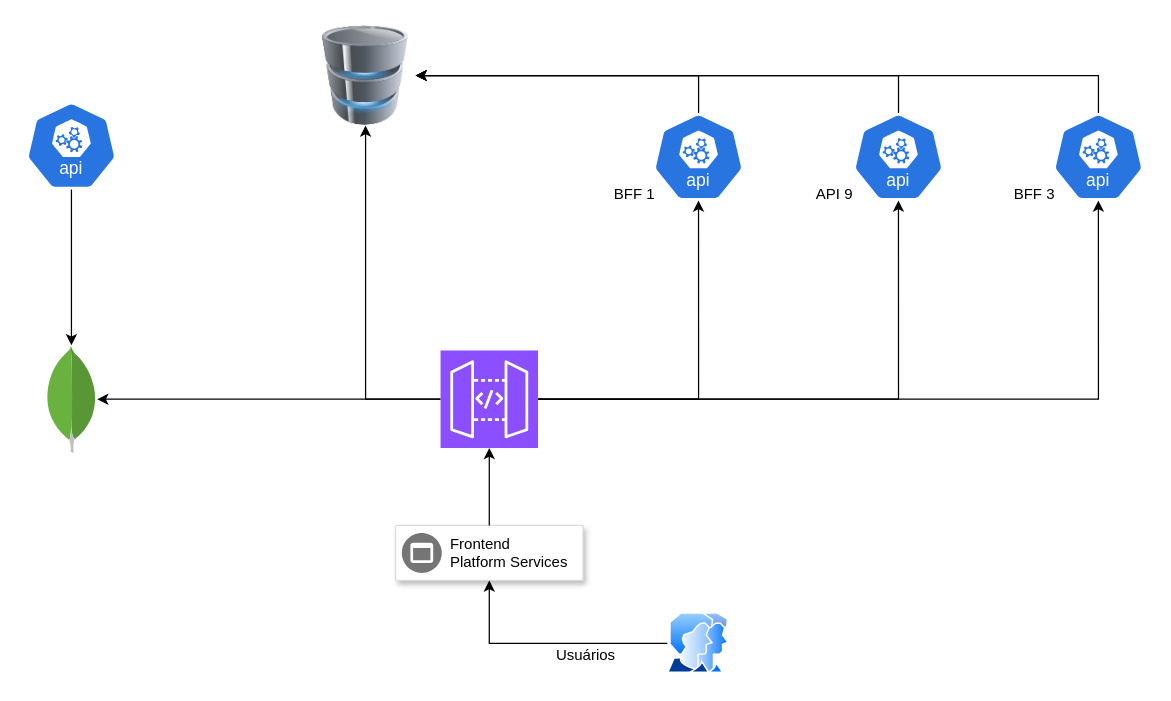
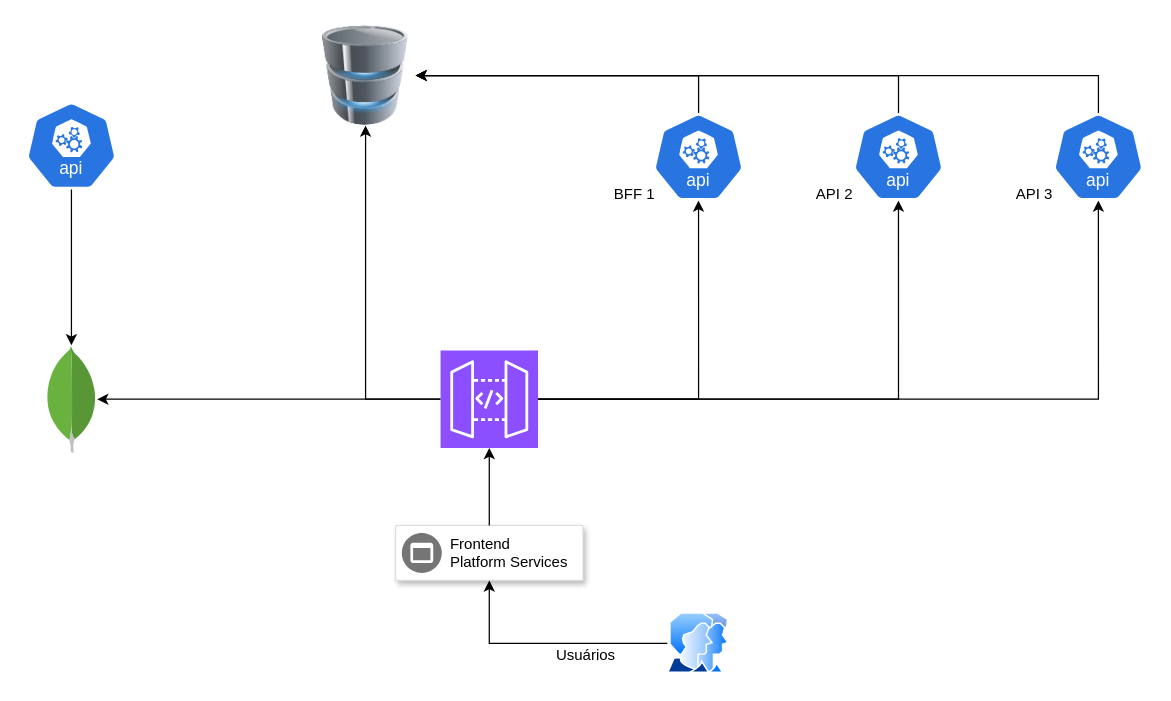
node "API 9": label "API 9" -> "API 2"
node "BFF 3": label "BFF 3" -> "API 3"
